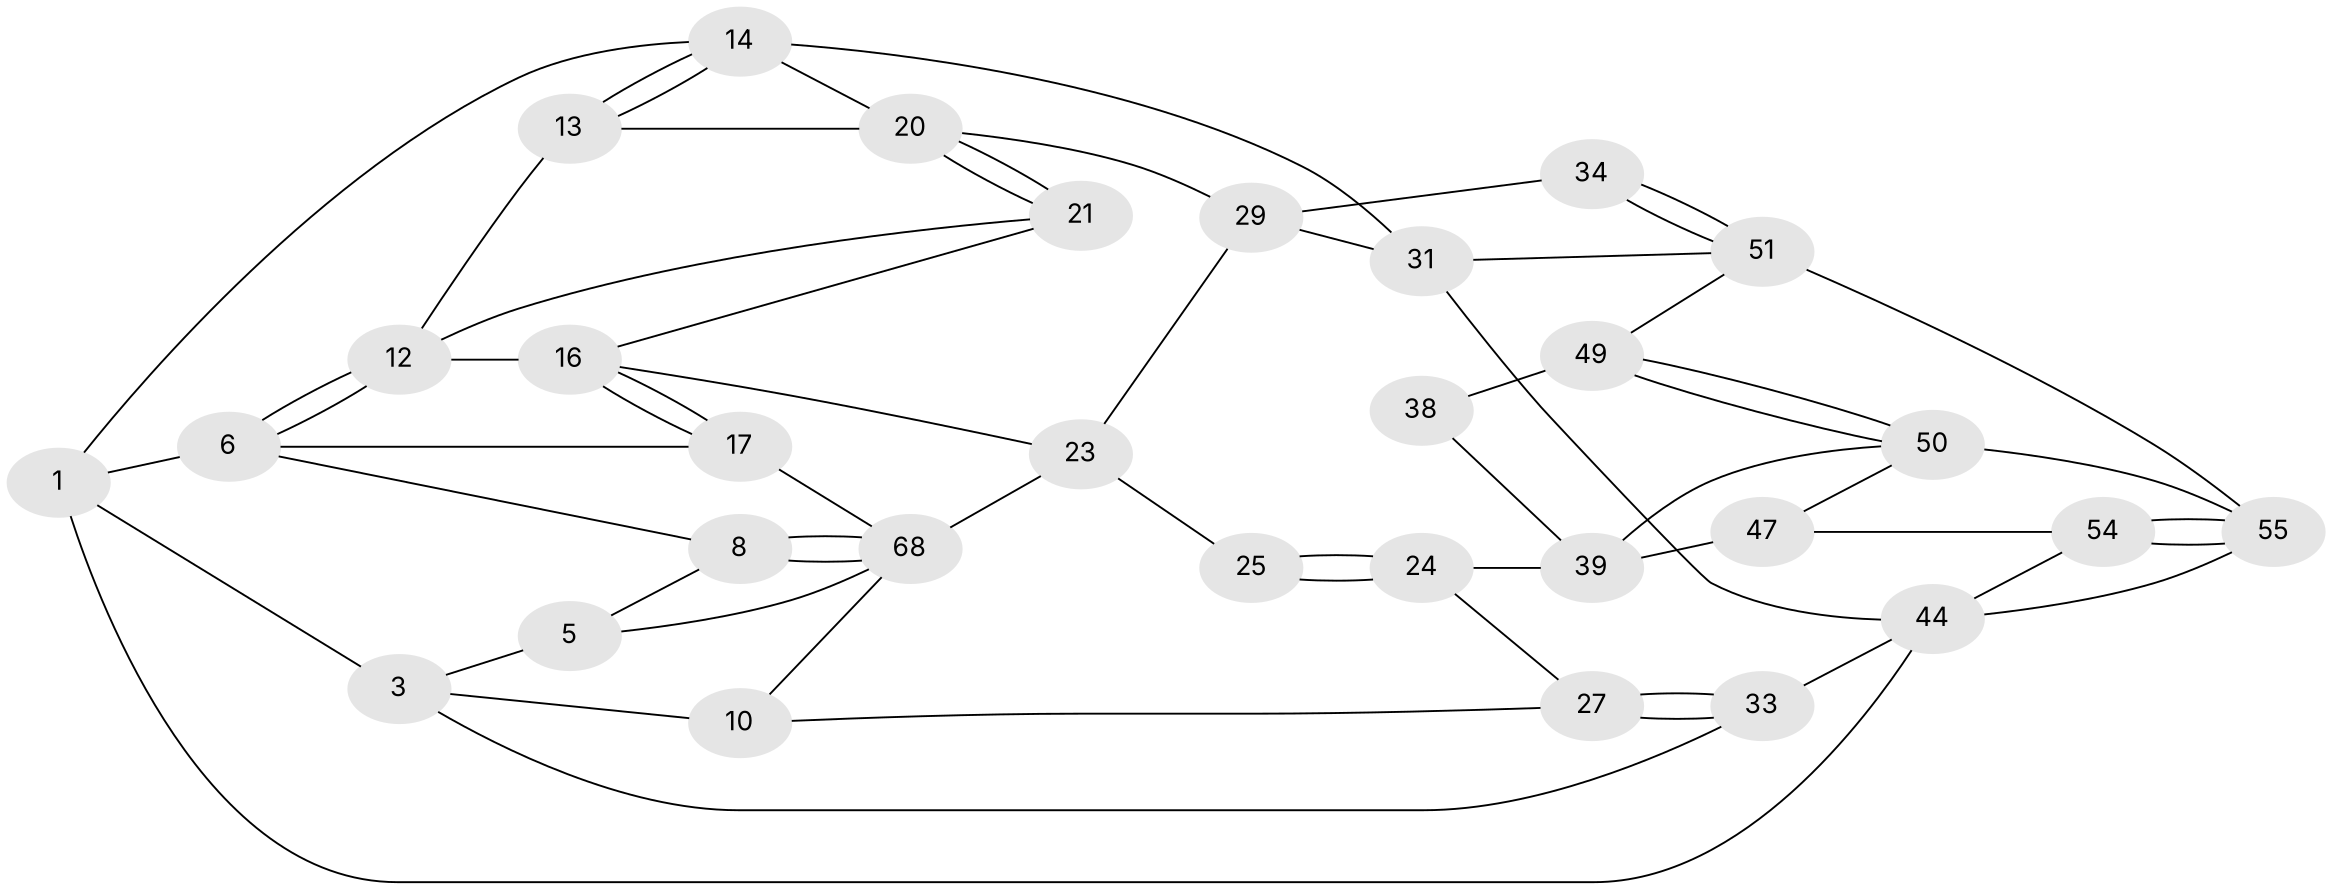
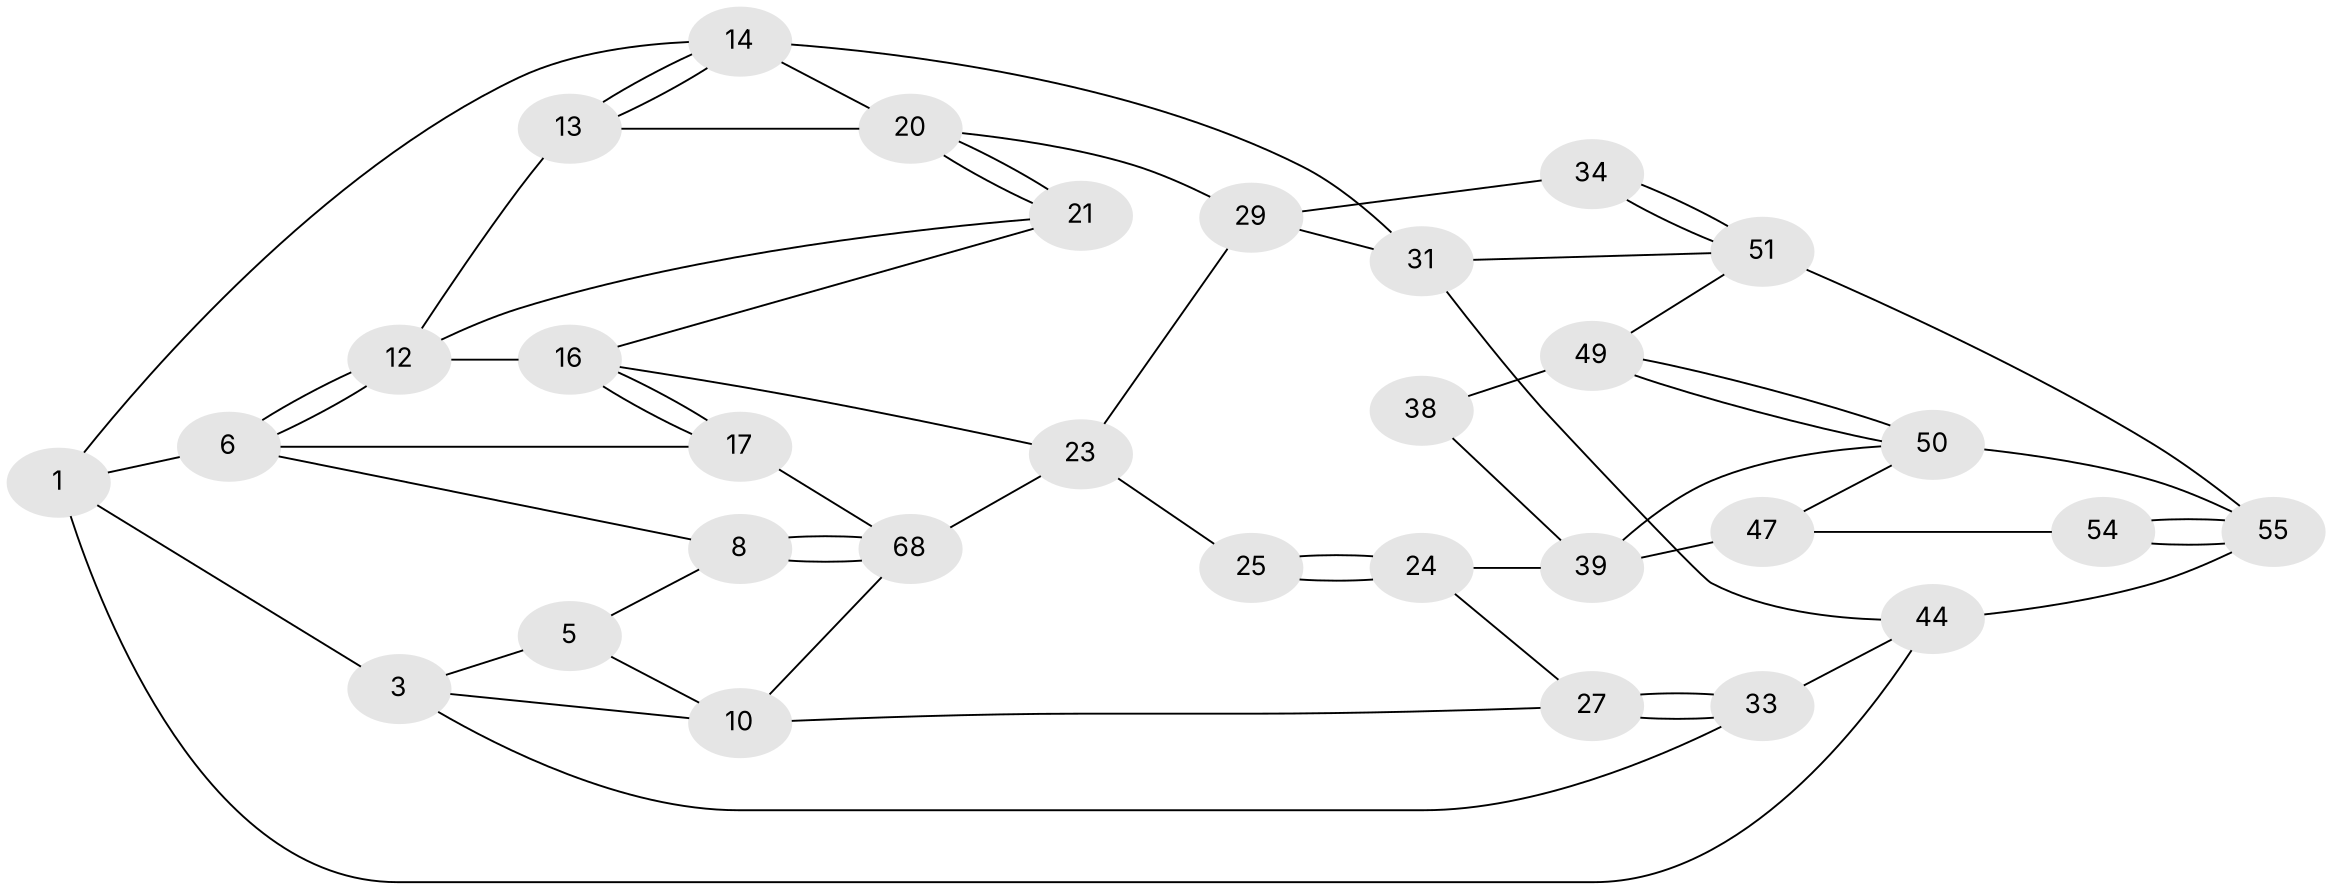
edge "54" -- "44": removed
edge "68" -- "5": now "10" -- "5"
